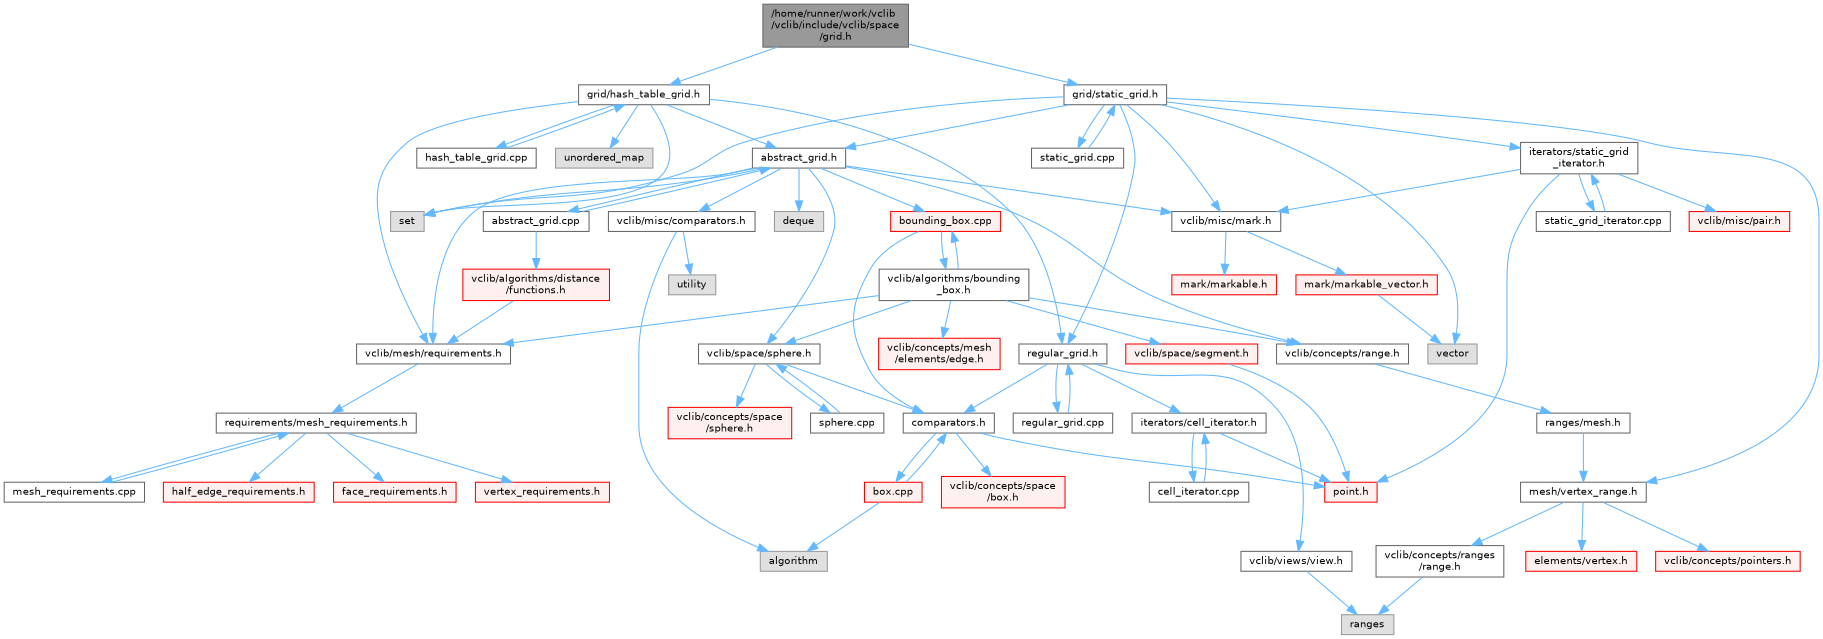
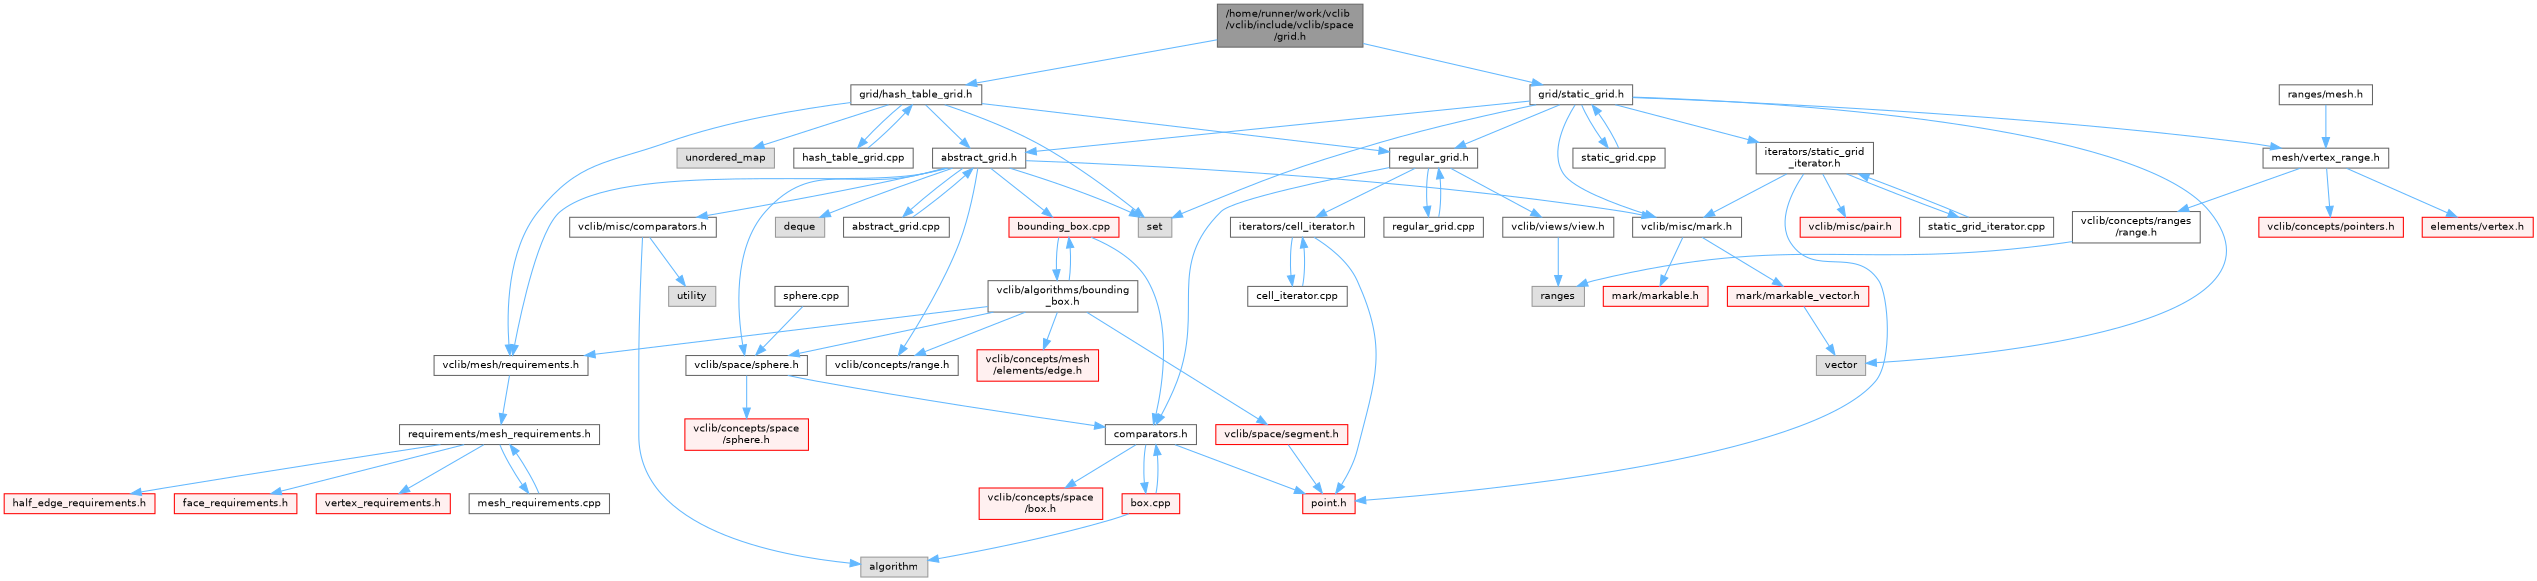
node "vclib/algorithms/distance /functions.h": removed
edge "vclib/space/sphere.h" -> "sphere.cpp": removed
edge "vclib/concepts/range.h" -> "ranges/mesh.h": removed
